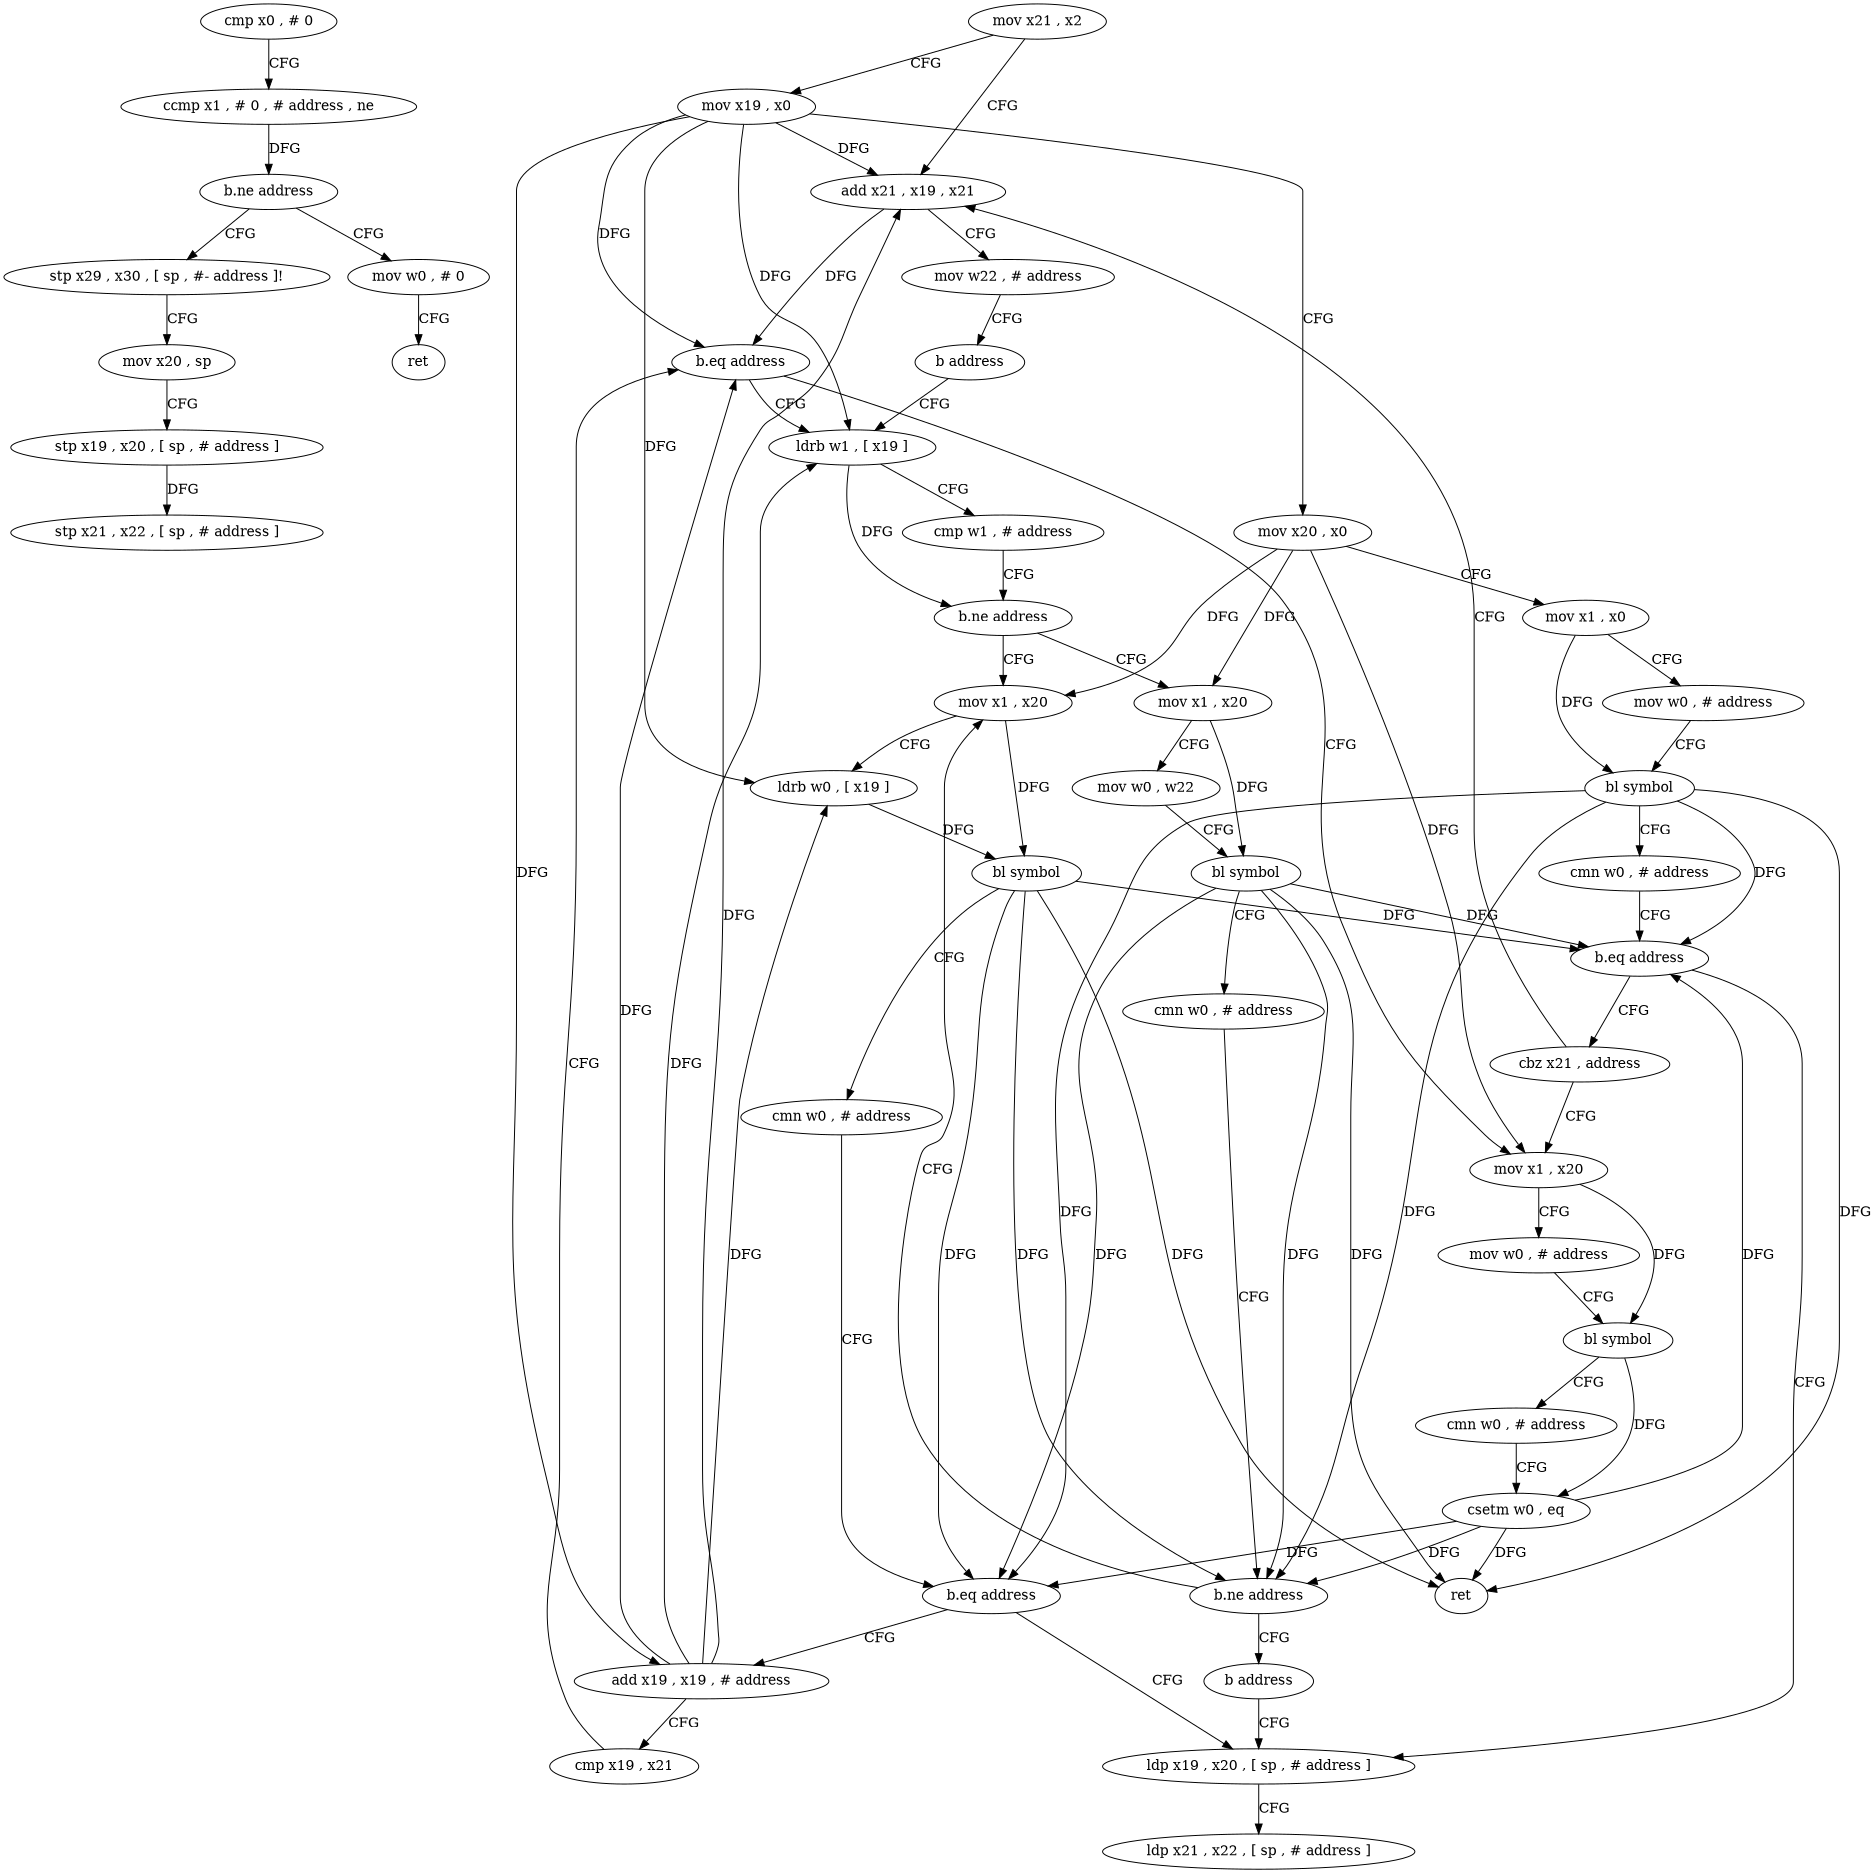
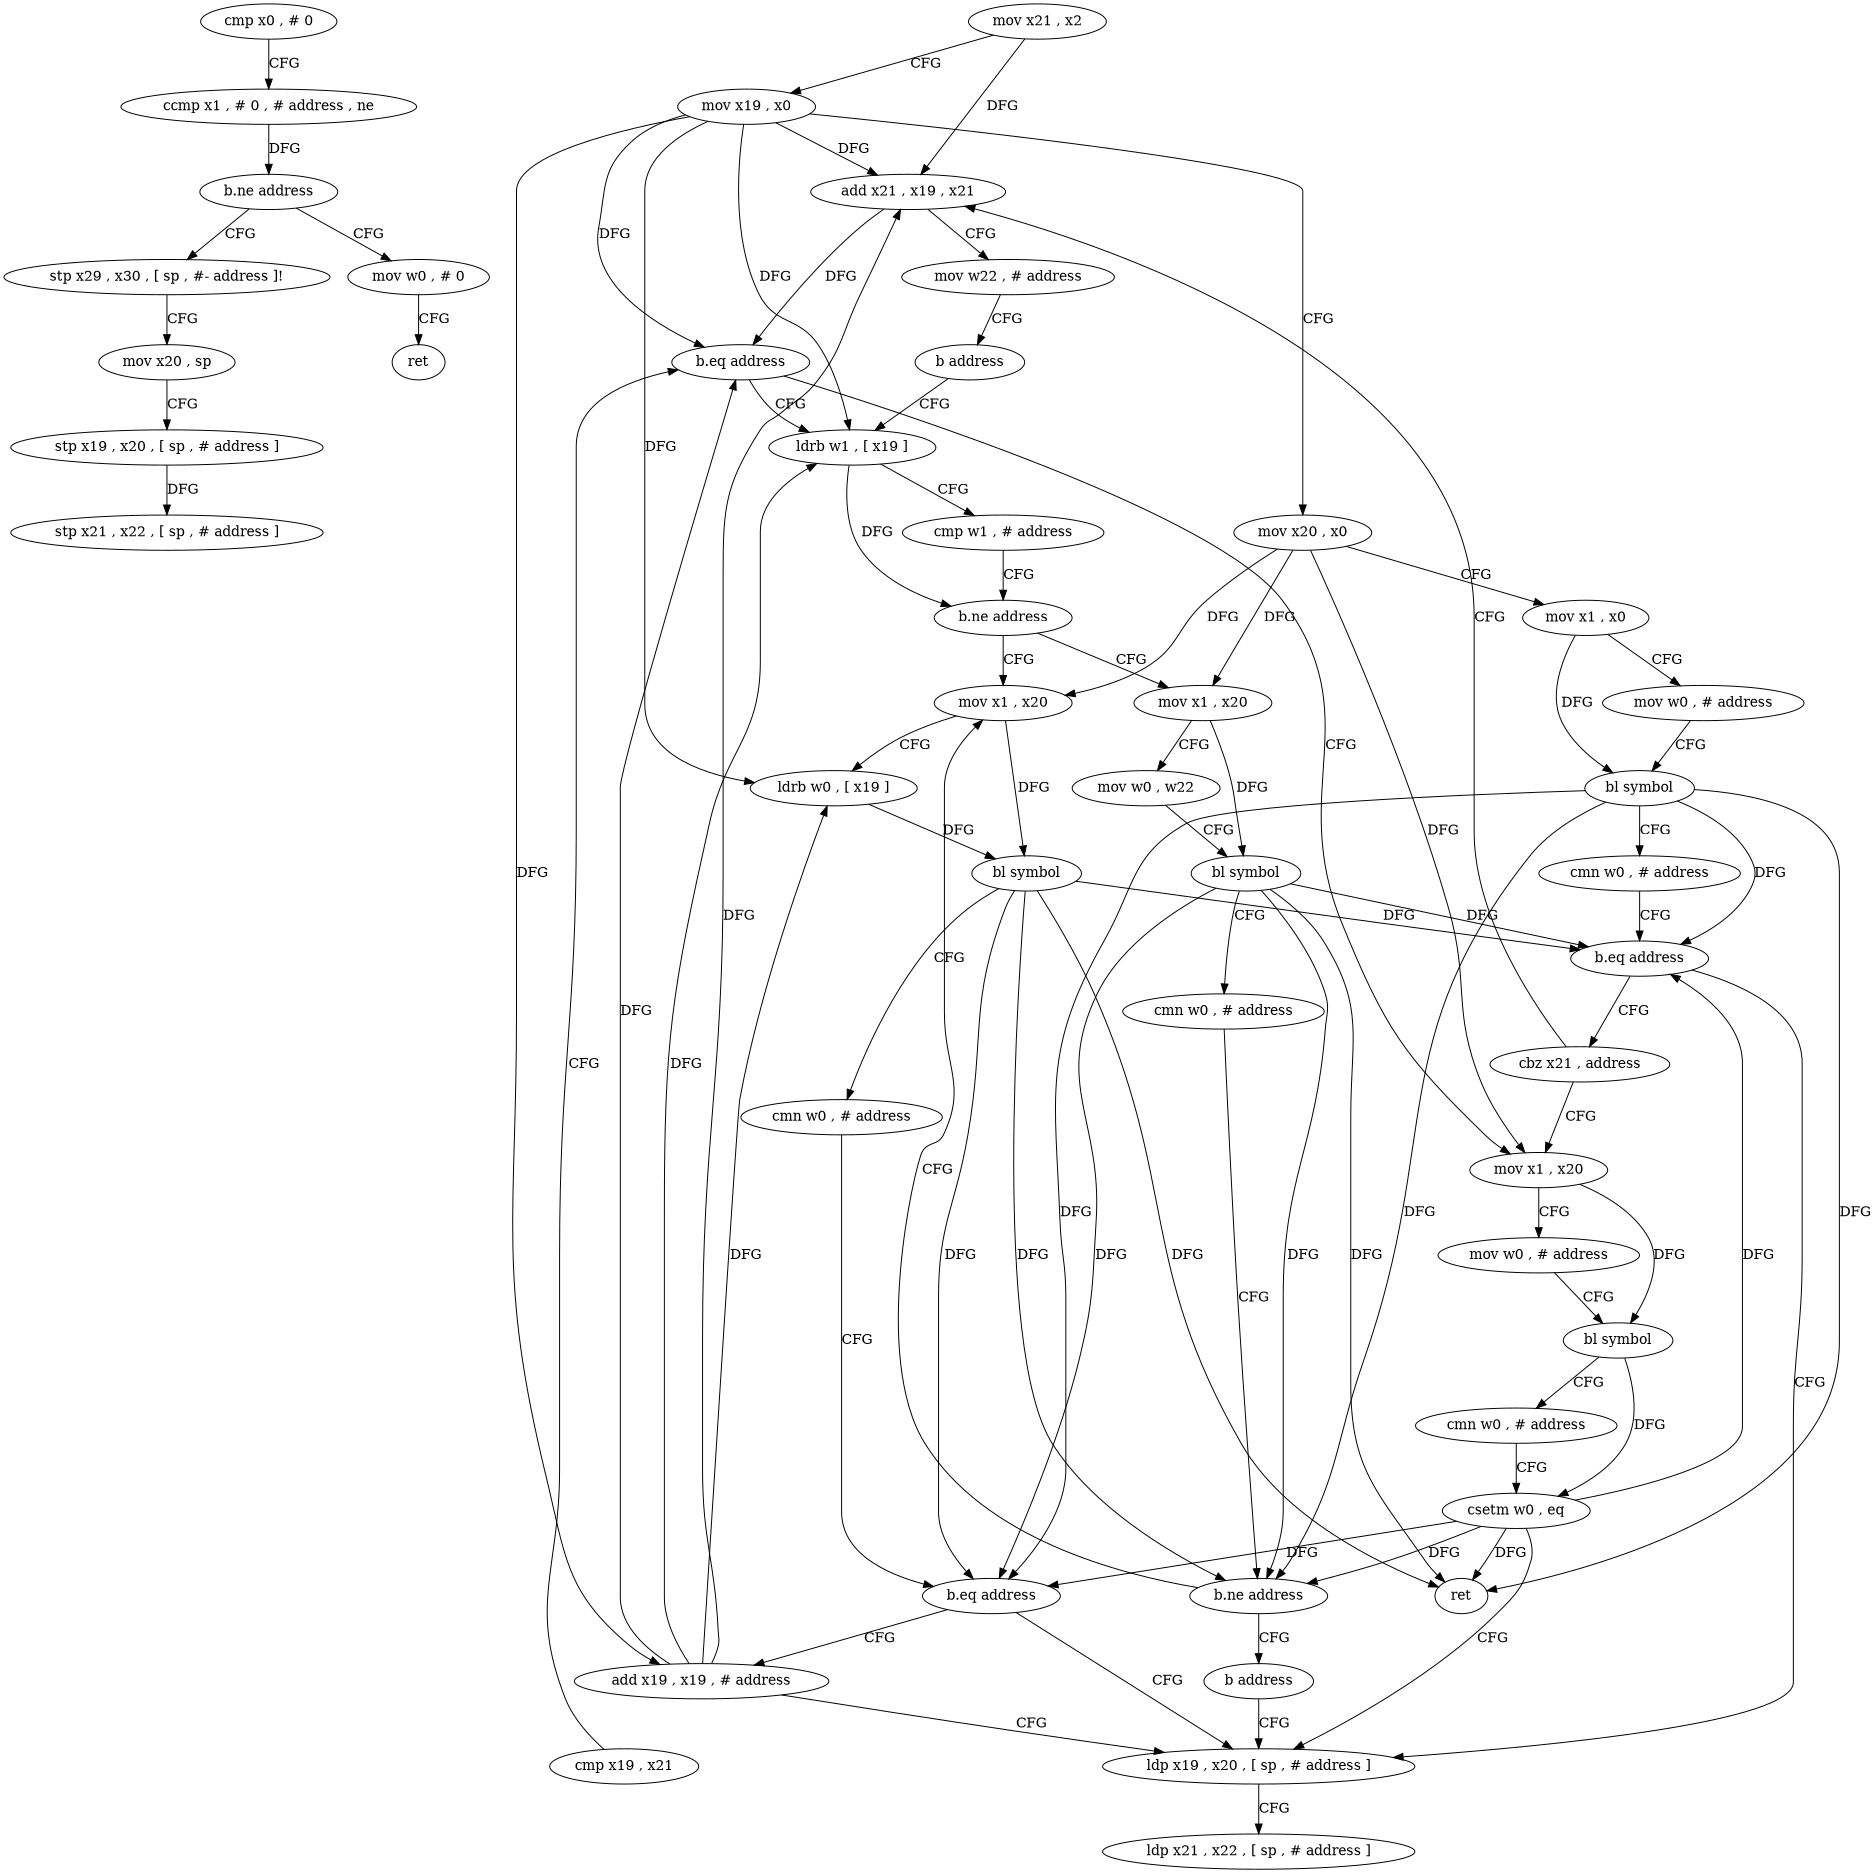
edge "mov x21 , x2" -> "add x21 , x19 , x21": label "CFG" -> "DFG"
edge "csetm w0 , eq" -> "ldp x19 , x20 , [ sp , # address ]": added, label "CFG"
edge "add x19 , x19 , # address" -> "cmp x19 , x21": now "add x19 , x19 , # address" -> "ldp x19 , x20 , [ sp , # address ]"
